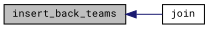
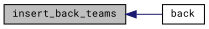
node "join": label "join" -> "back"
